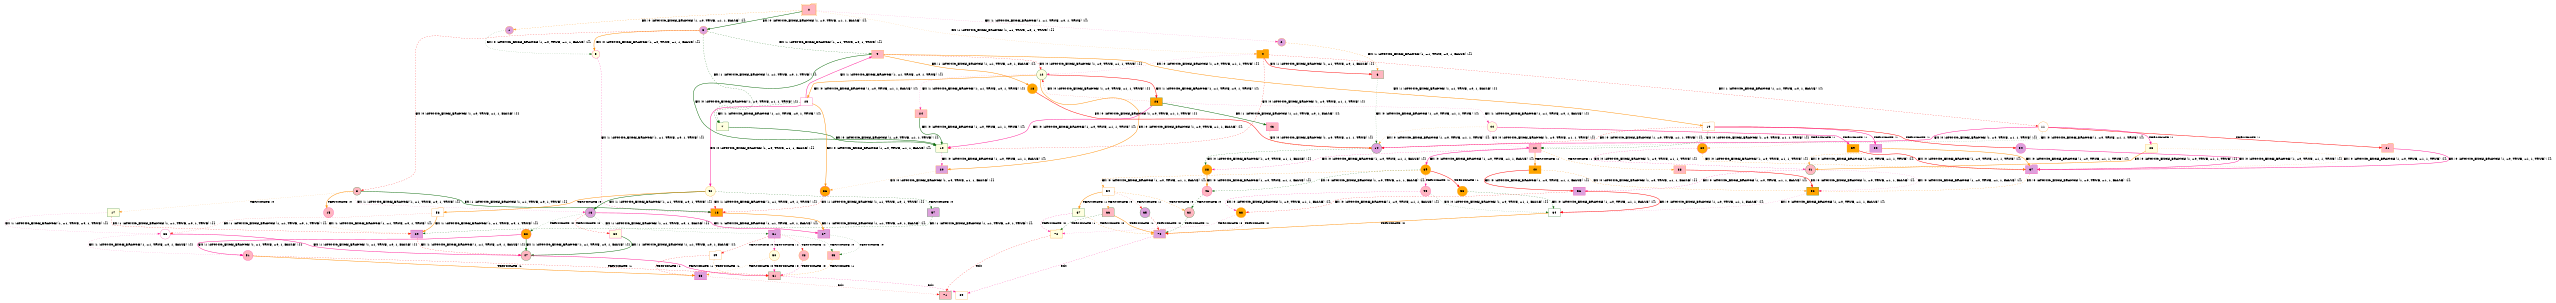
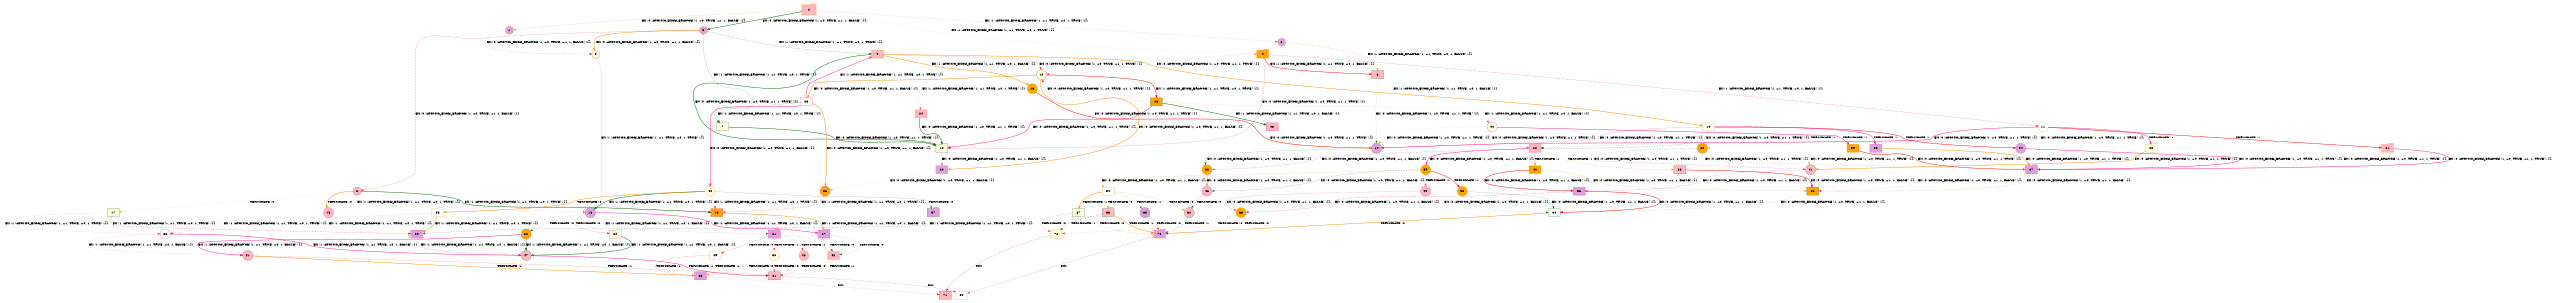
node "38": color darkorange -> darkgreen
